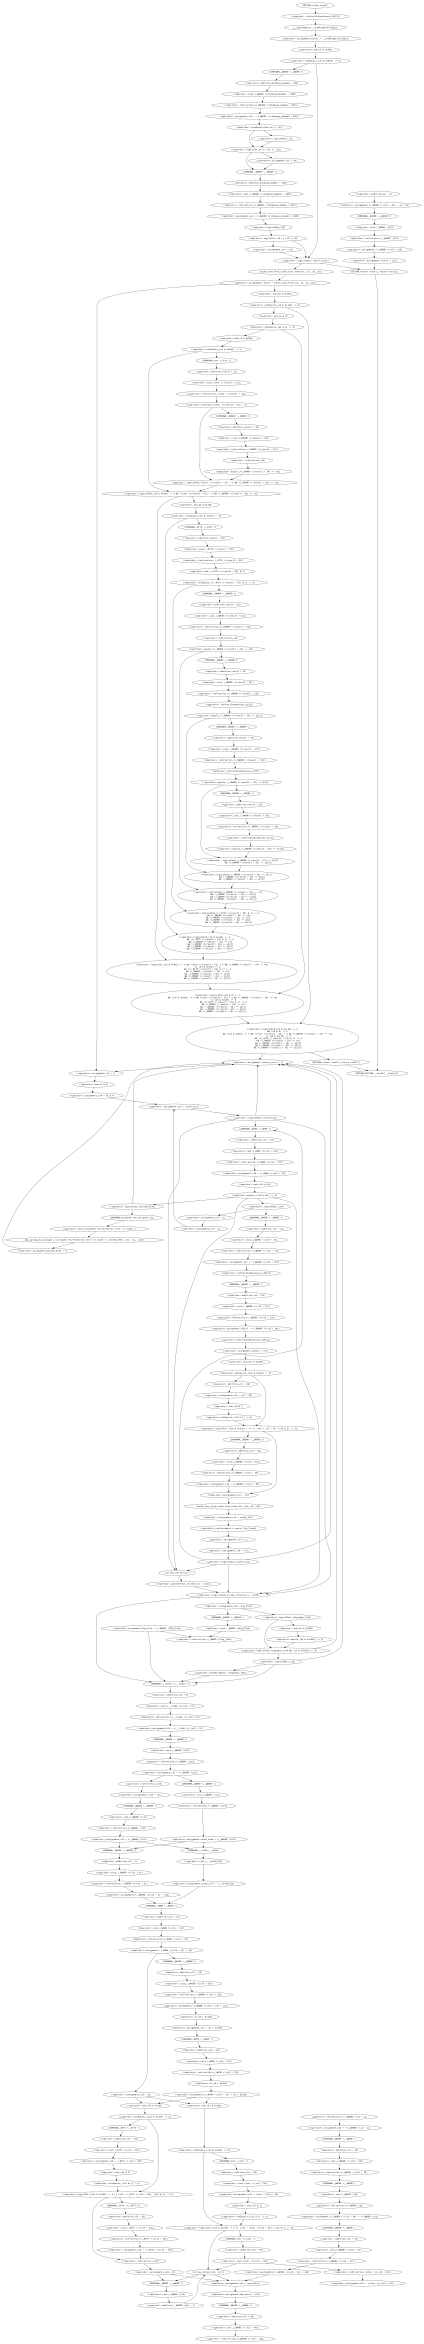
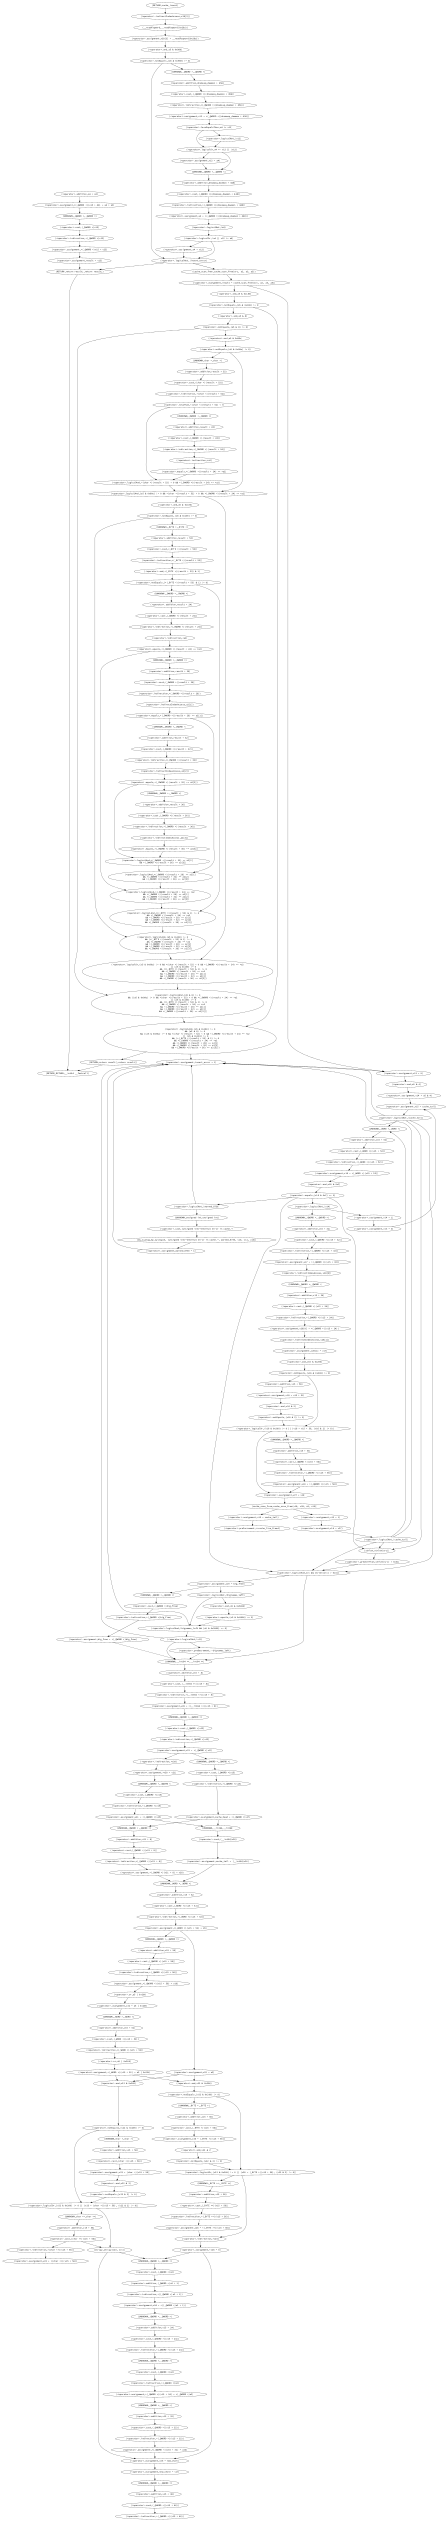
node "(METHOD_RETURN,__cast64 __fastcall)": label "(METHOD_RETURN,__cast64 __fastcall)" -> "(METHOD_RETURN,__int64 __fastcall)"
edge "(<operator>.preIncrement,++cache_live_freed)" -> "(<operator>.assignment,v13 = 1)": now "(cache_scan_free,cache_scan_free(v18, v28, a3, v16))" -> "(<operator>.assignment,v13 = 1)"
edge "(<operator>.assignment,big_free = *(_QWORD *)big_free)" -> "(<operator>.indirection,*(_QWORD *)big_free)": reversed
edge "(<operator>.addition,(_QWORD *)a2 + 1)" -> "(strcpy,strcpy(v23, src))": now "(<operator>.addition,(_QWORD *)a2 + 1)" -> "(<operator>.indirection,*((_QWORD *)a2 + 1))"
